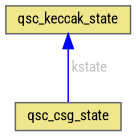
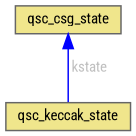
edge "qsc_csg_state" -> "qsc_keccak_state": reversed
